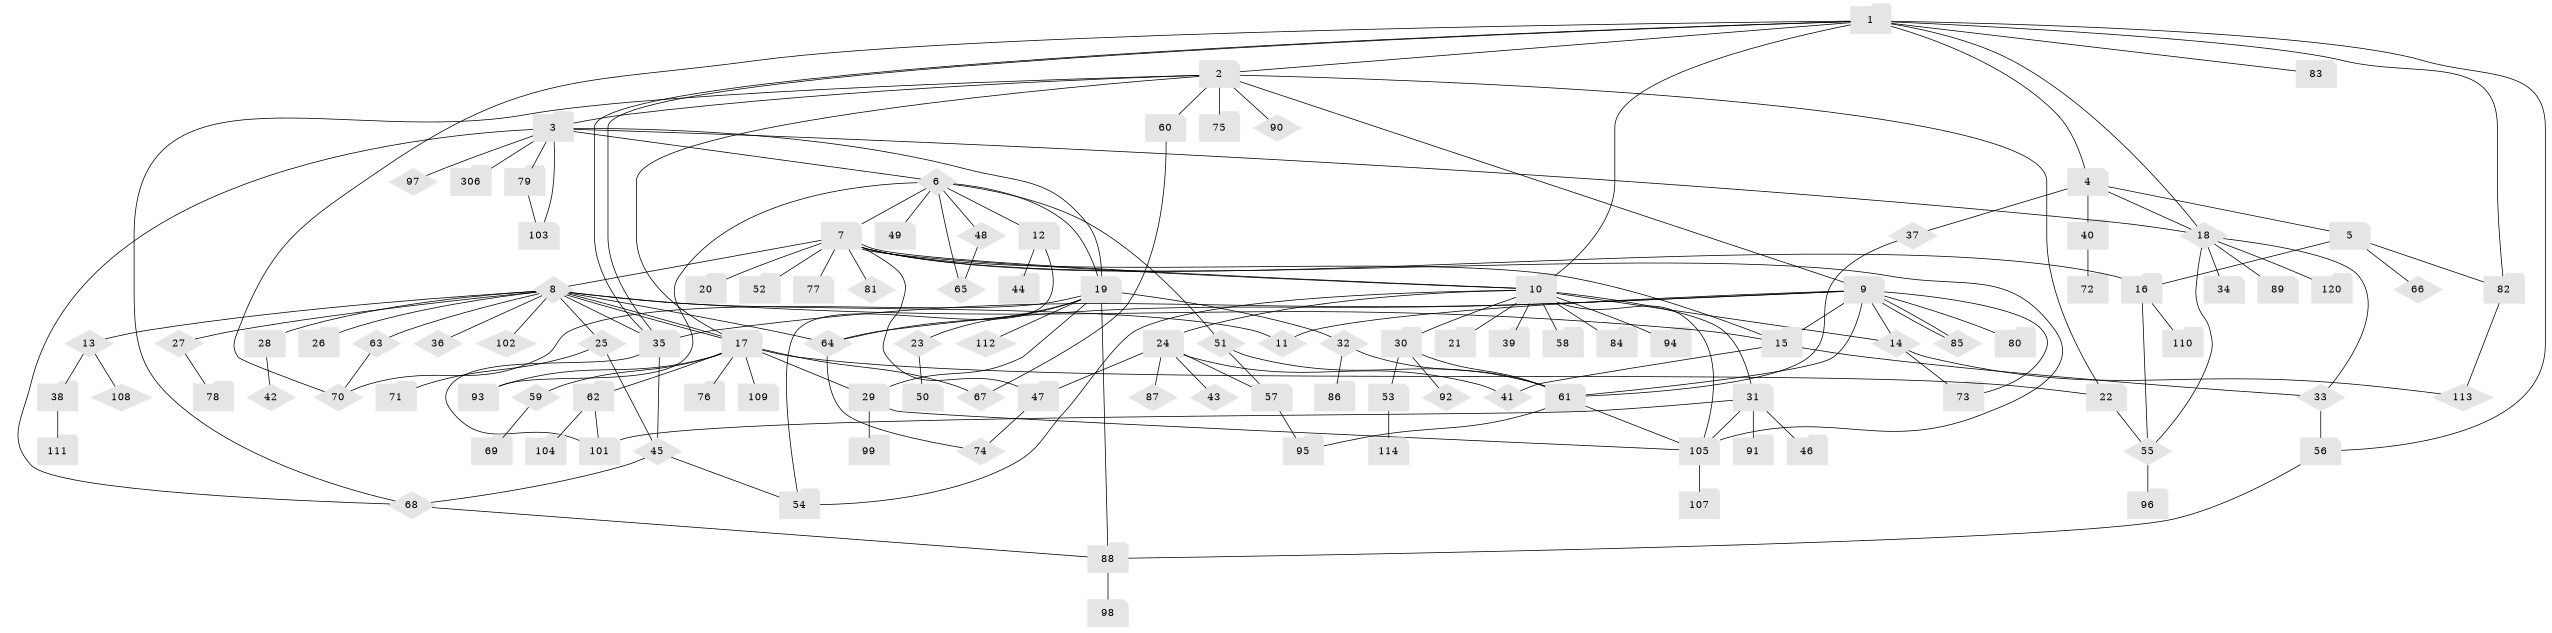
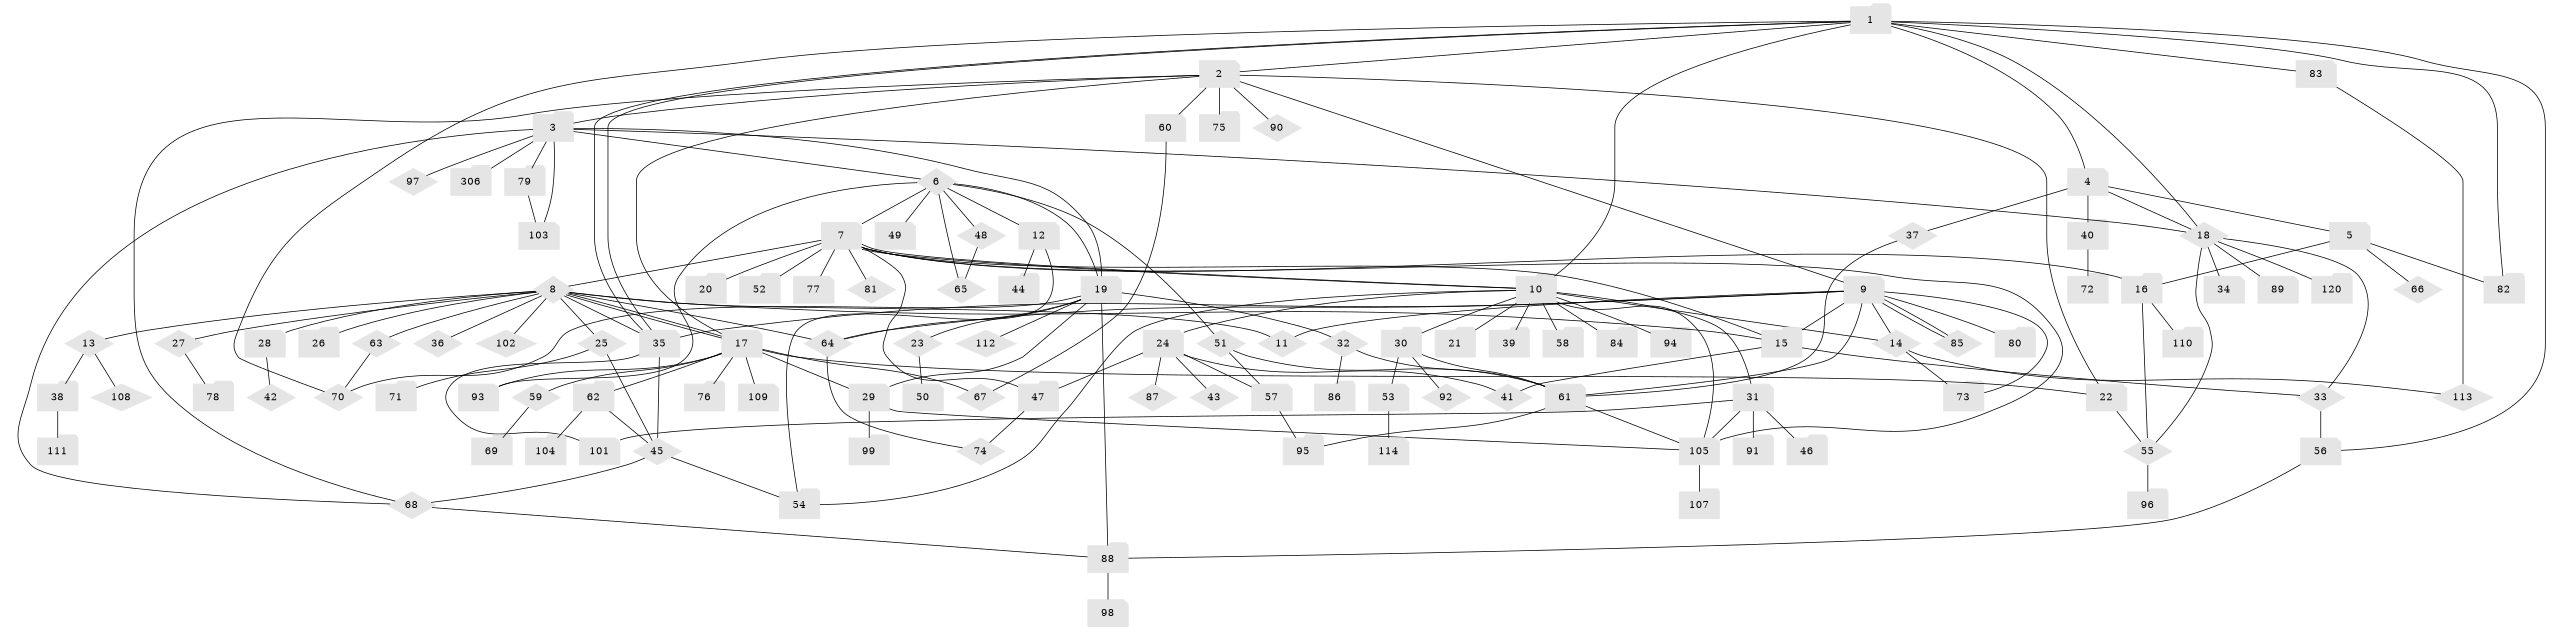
edge "82" -- "113": now "83" -- "113"
edge "62" -- "101": now "62" -- "45"
